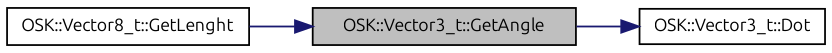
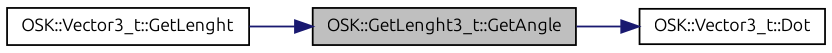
node "OSK::Vector8_t::GetLenght": label "OSK::Vector8_t::GetLenght" -> "OSK::Vector3_t::GetLenght"
node "OSK::Vector3_t::GetAngle": label "OSK::Vector3_t::GetAngle" -> "OSK::GetLenght3_t::GetAngle"
